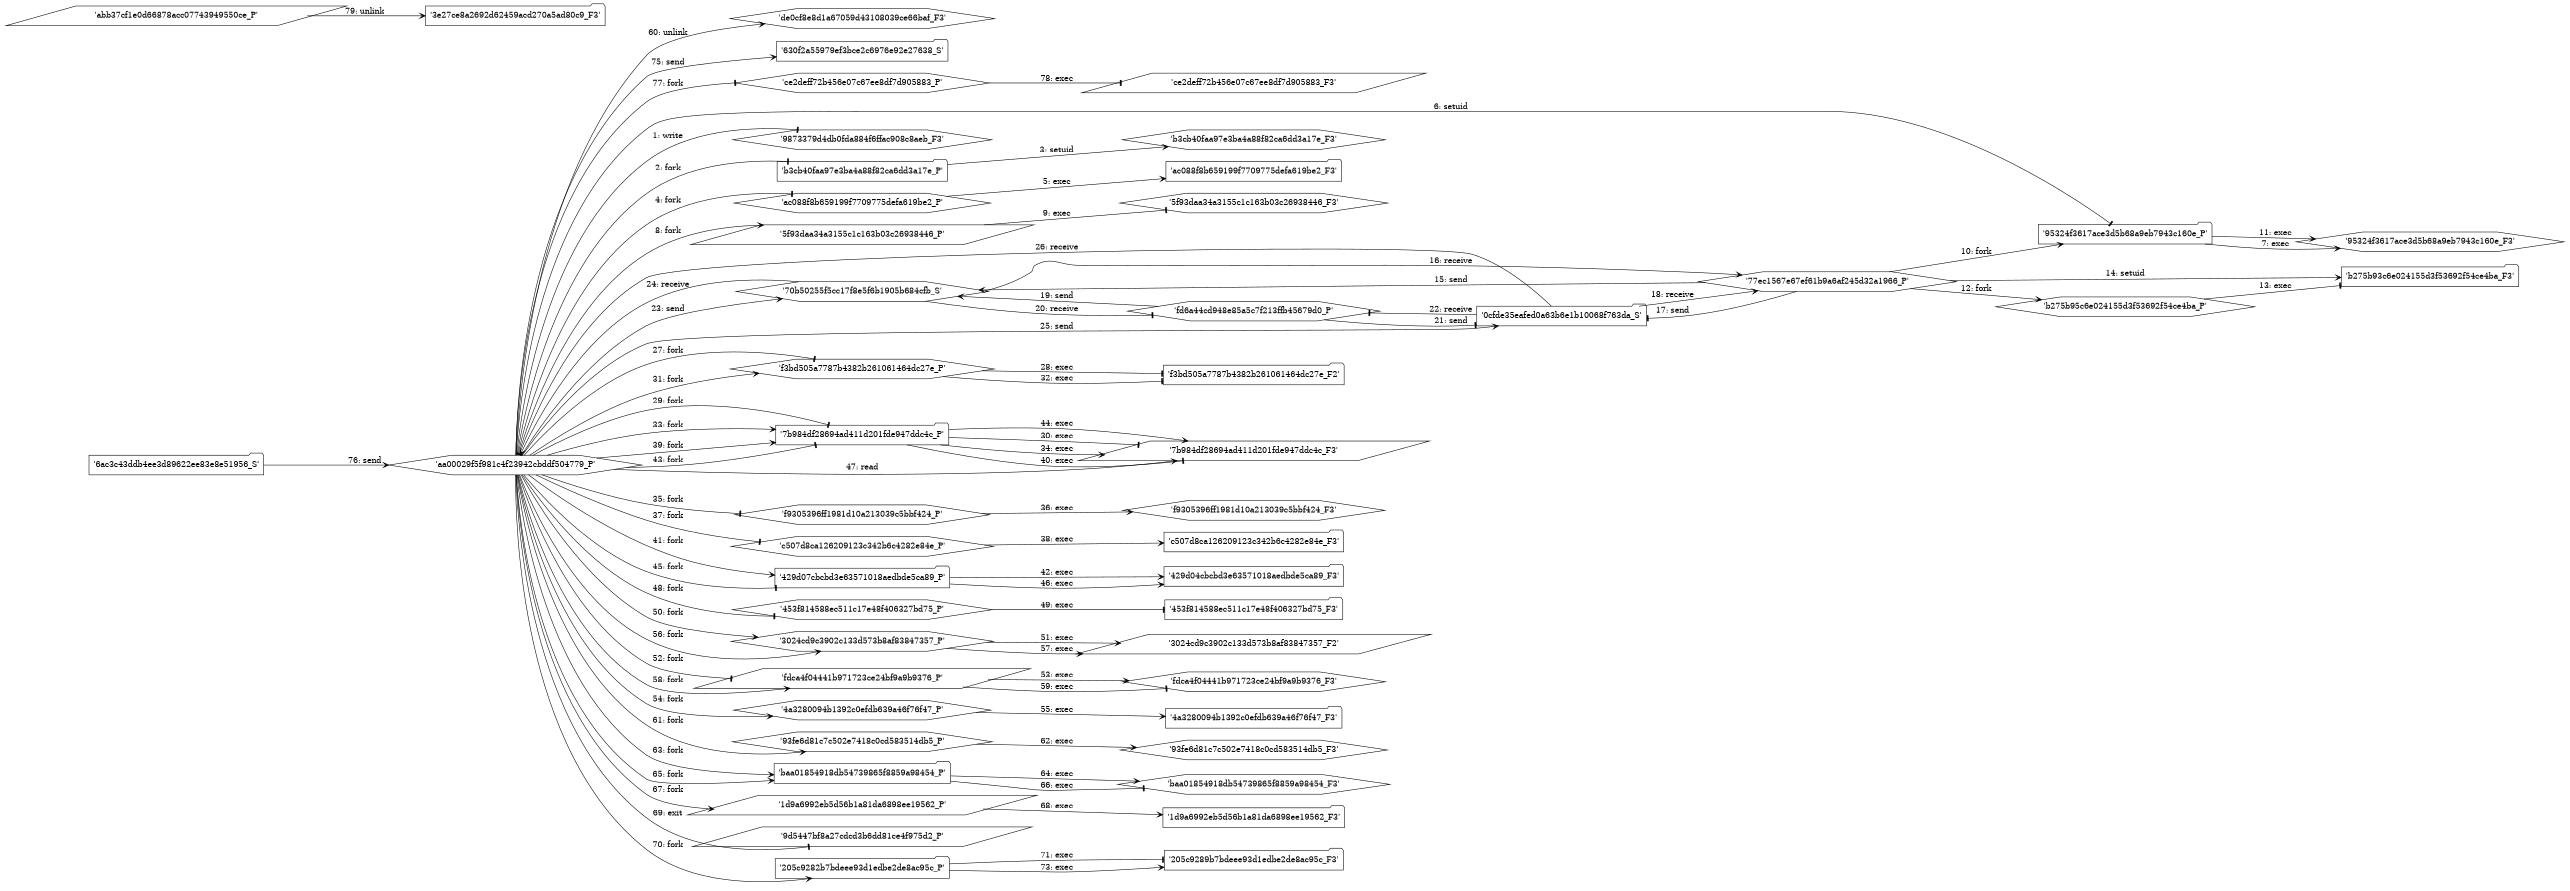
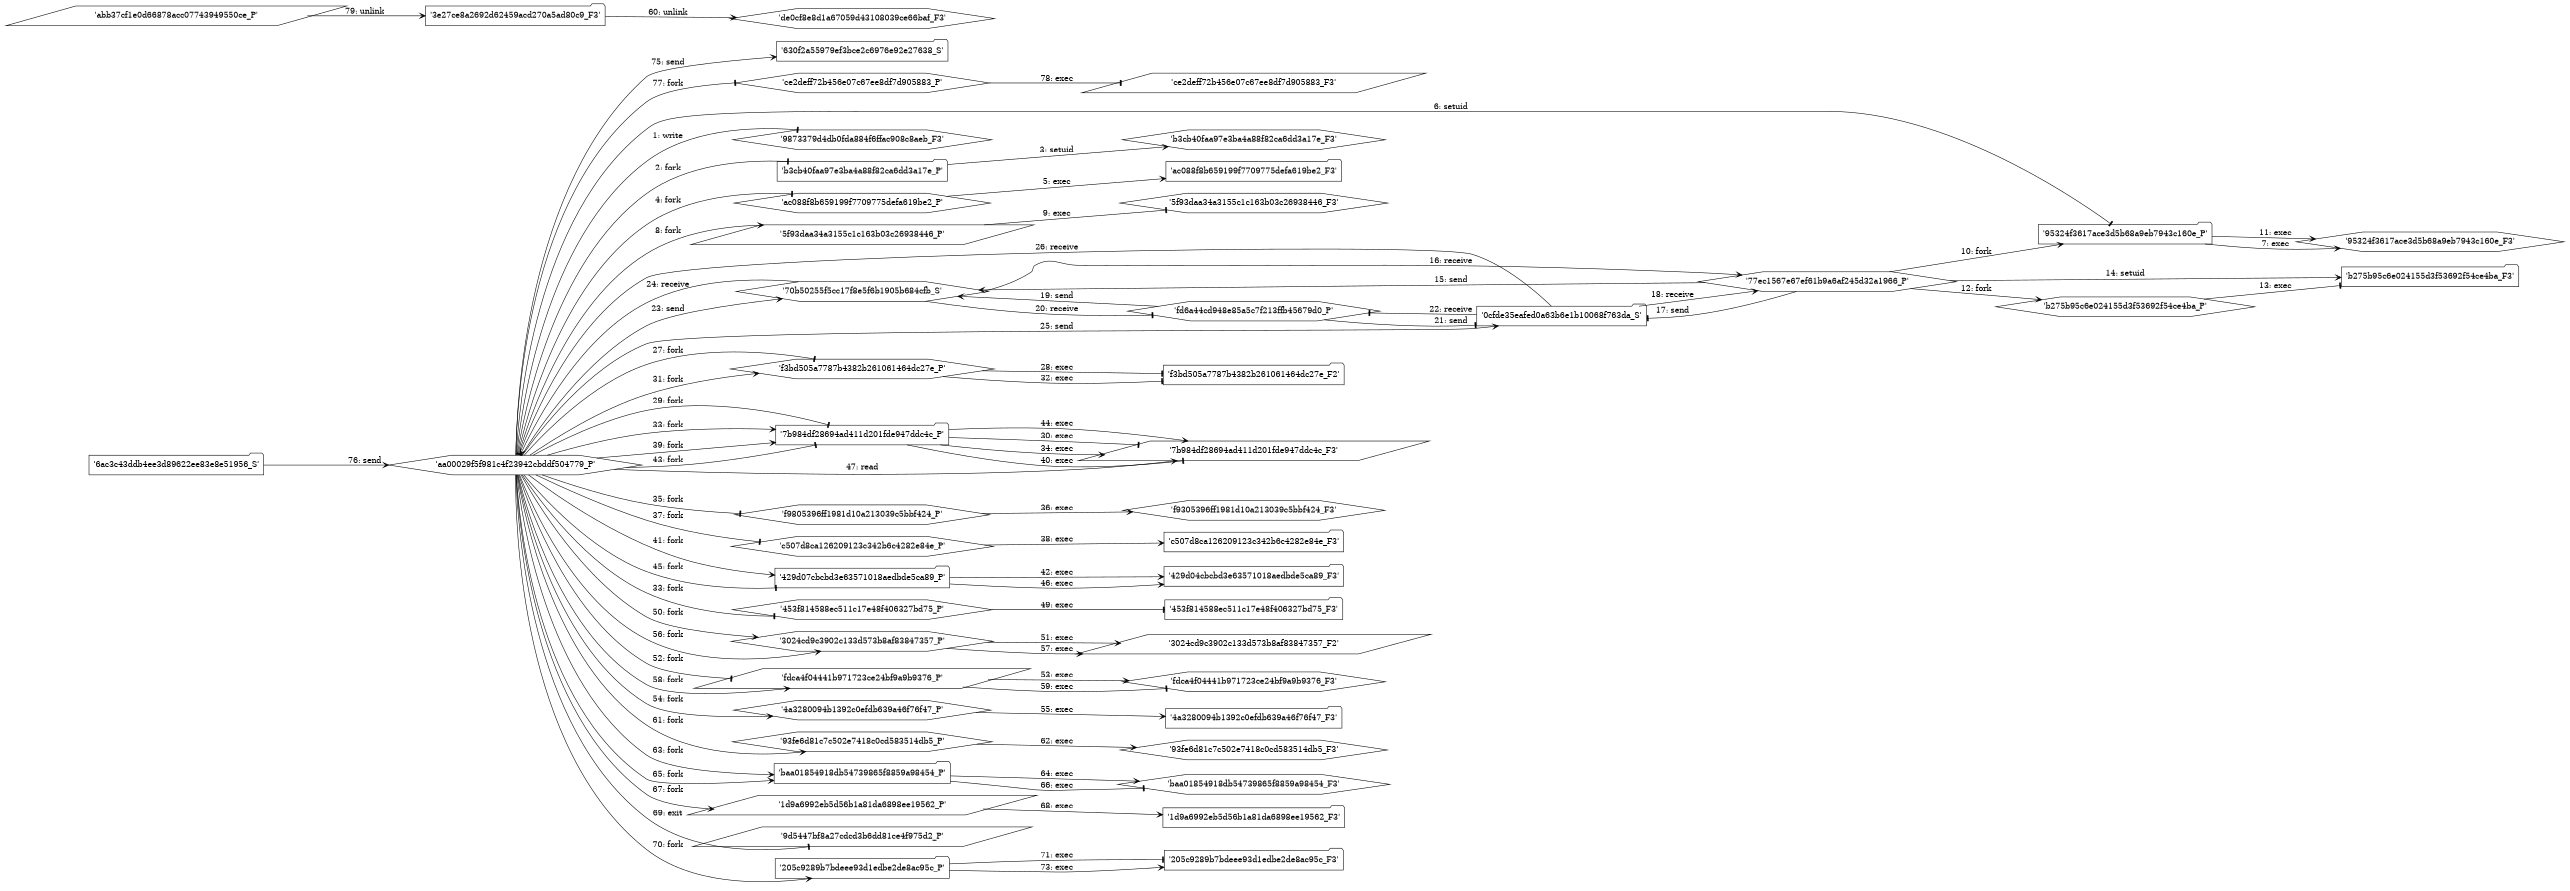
edge "'aa00029f5f981c4f23942cbddf504779_P'" -> "'de0cf8e8d1a67059d43108039ce66baf_F3'": now "'3e27ce8a2692d62459acd270a5ad80c9_F3'" -> "'de0cf8e8d1a67059d43108039ce66baf_F3'"
node "'b275b93c6e024155d3f53692f54ce4ba_F3'": label "'b275b93c6e024155d3f53692f54ce4ba_F3'" -> "'b275b95c6e024155d3f53692f54ce4ba_F3'"
node "'f9305396ff1981d10a213039c5bbf424_P'": label "'f9305396ff1981d10a213039c5bbf424_P'" -> "'f9805396ff1981d10a213039c5bbf424_P'"
edge "'aa00029f5f981c4f23942cbddf504779_P'" -> "'453f814588ec511c17e48f406327bd75_P'": label "48: fork" -> "33: fork"
node "'205c9282b7bdeee93d1edbe2de8ac95c_P'": label "'205c9282b7bdeee93d1edbe2de8ac95c_P'" -> "'205c9289b7bdeee93d1edbe2de8ac95c_P'"
